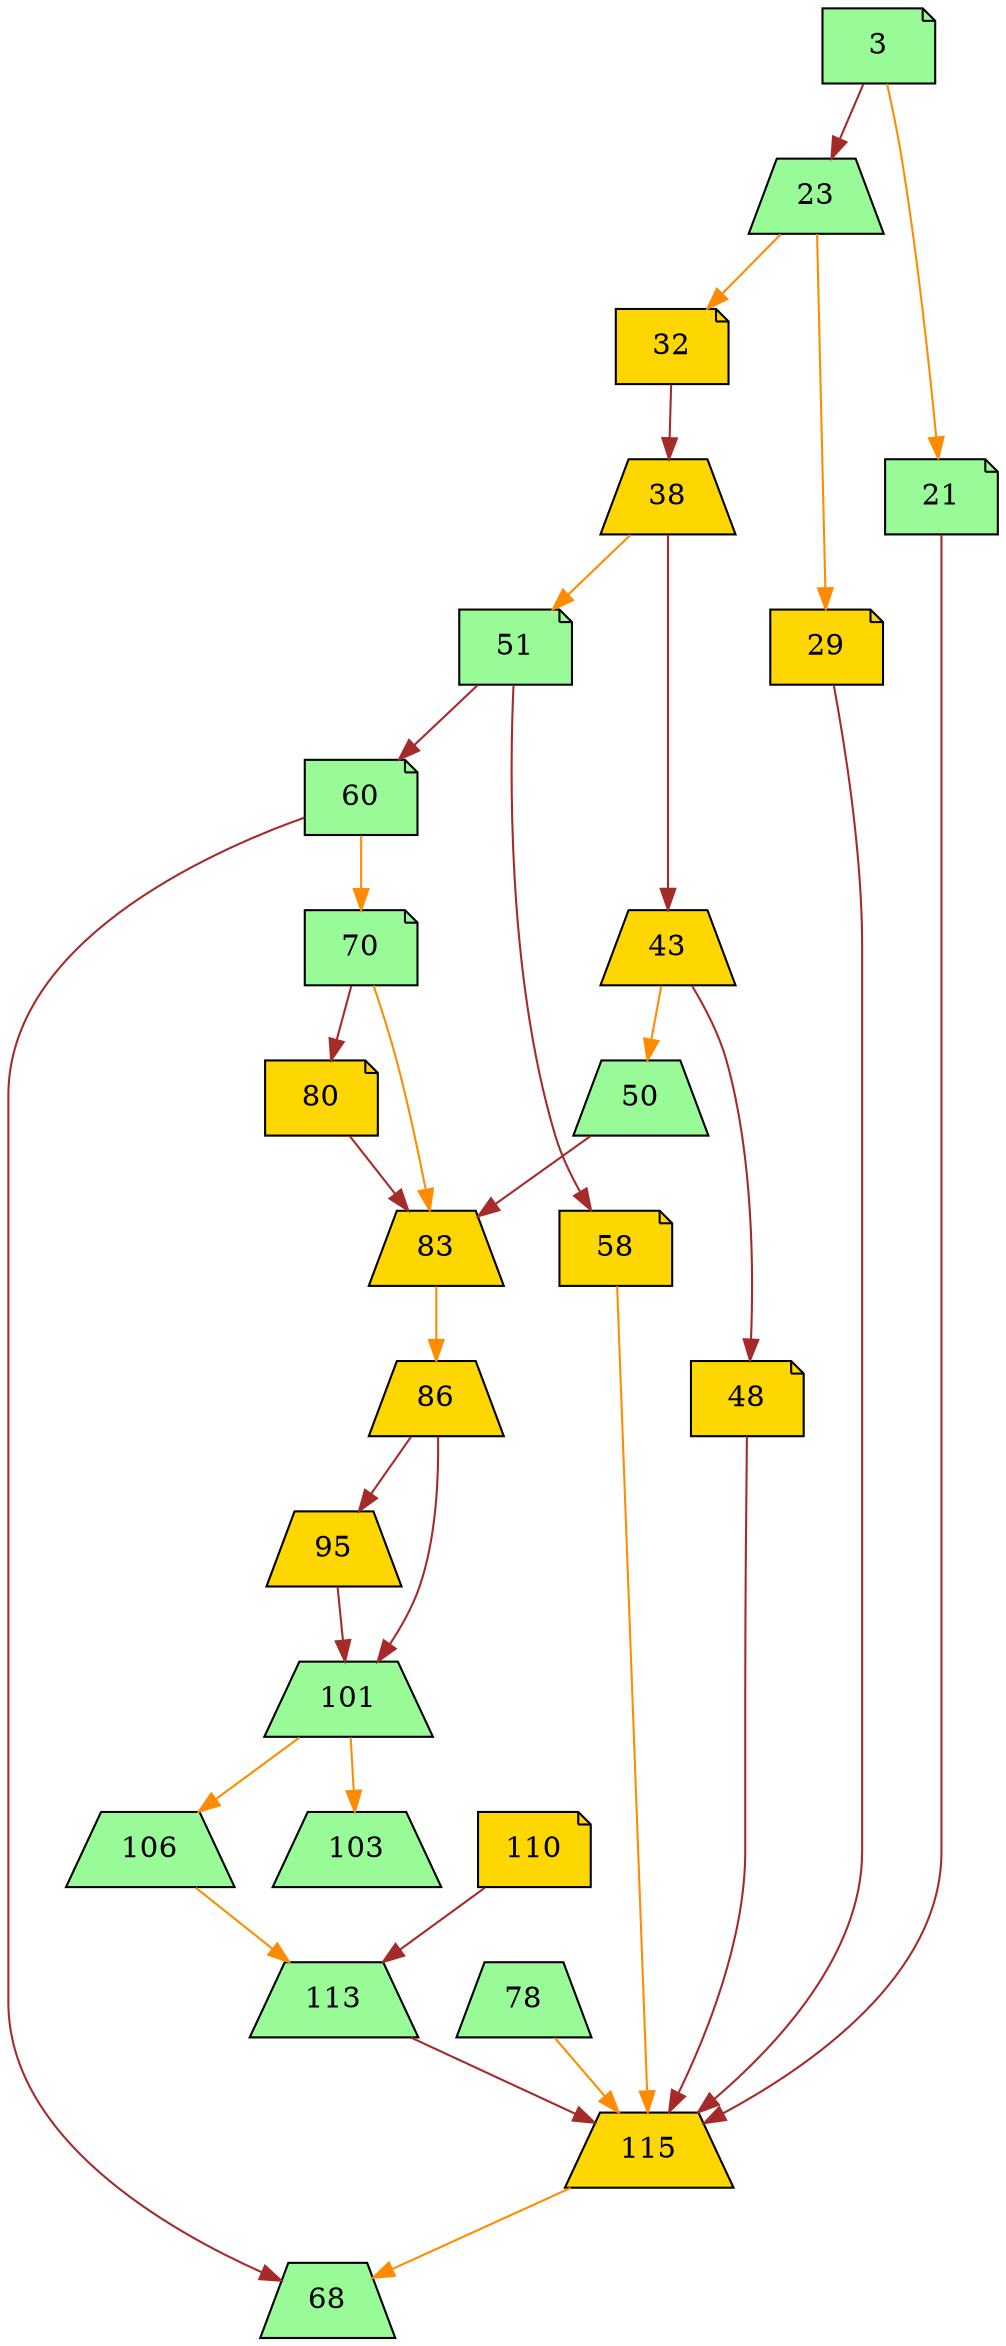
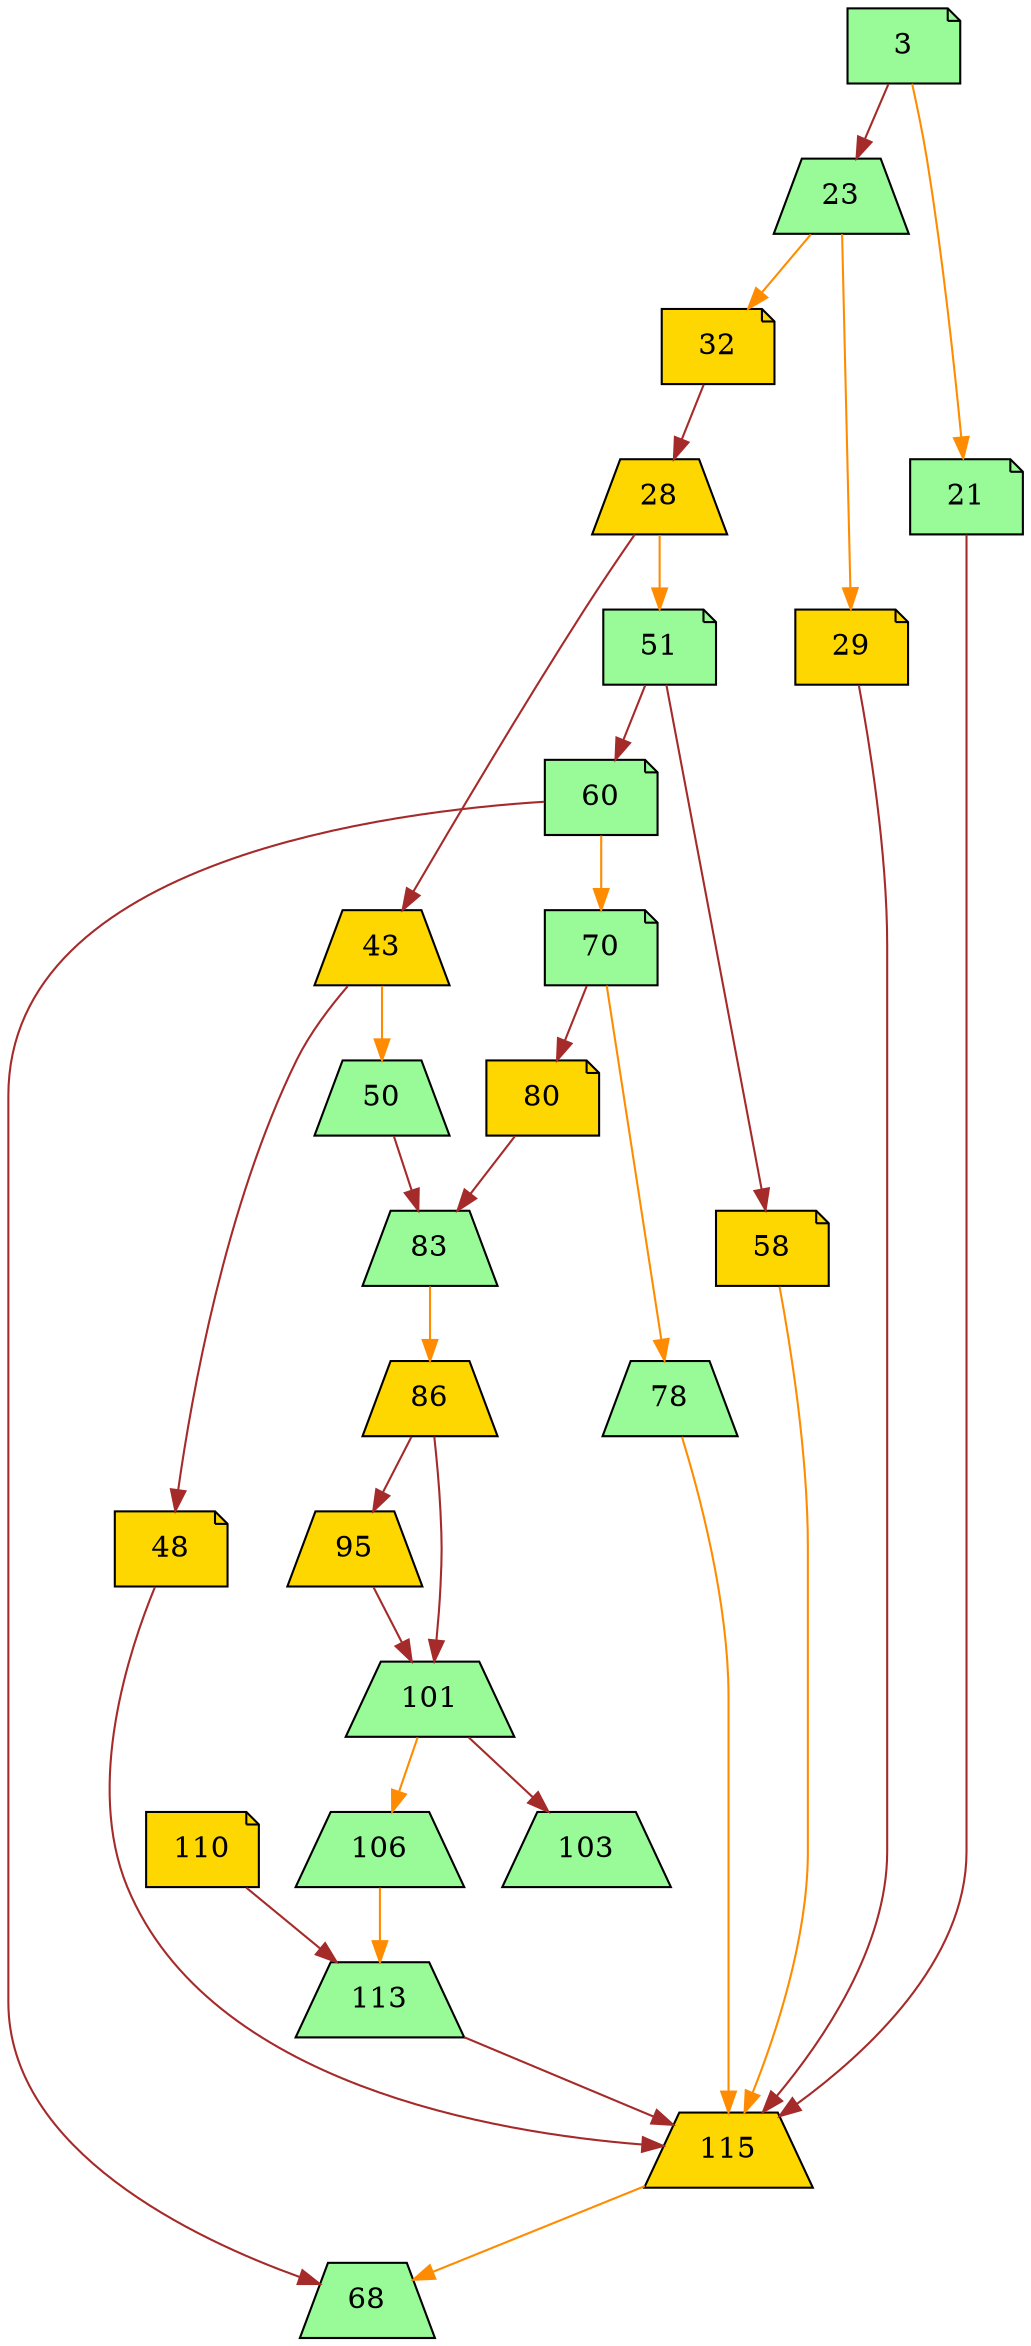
node "38": label "38" -> "28"
edge "70" -> "83": now "70" -> "78"
node "83": fillcolor gold -> palegreen
edge "101" -> "103": color darkorange -> brown
